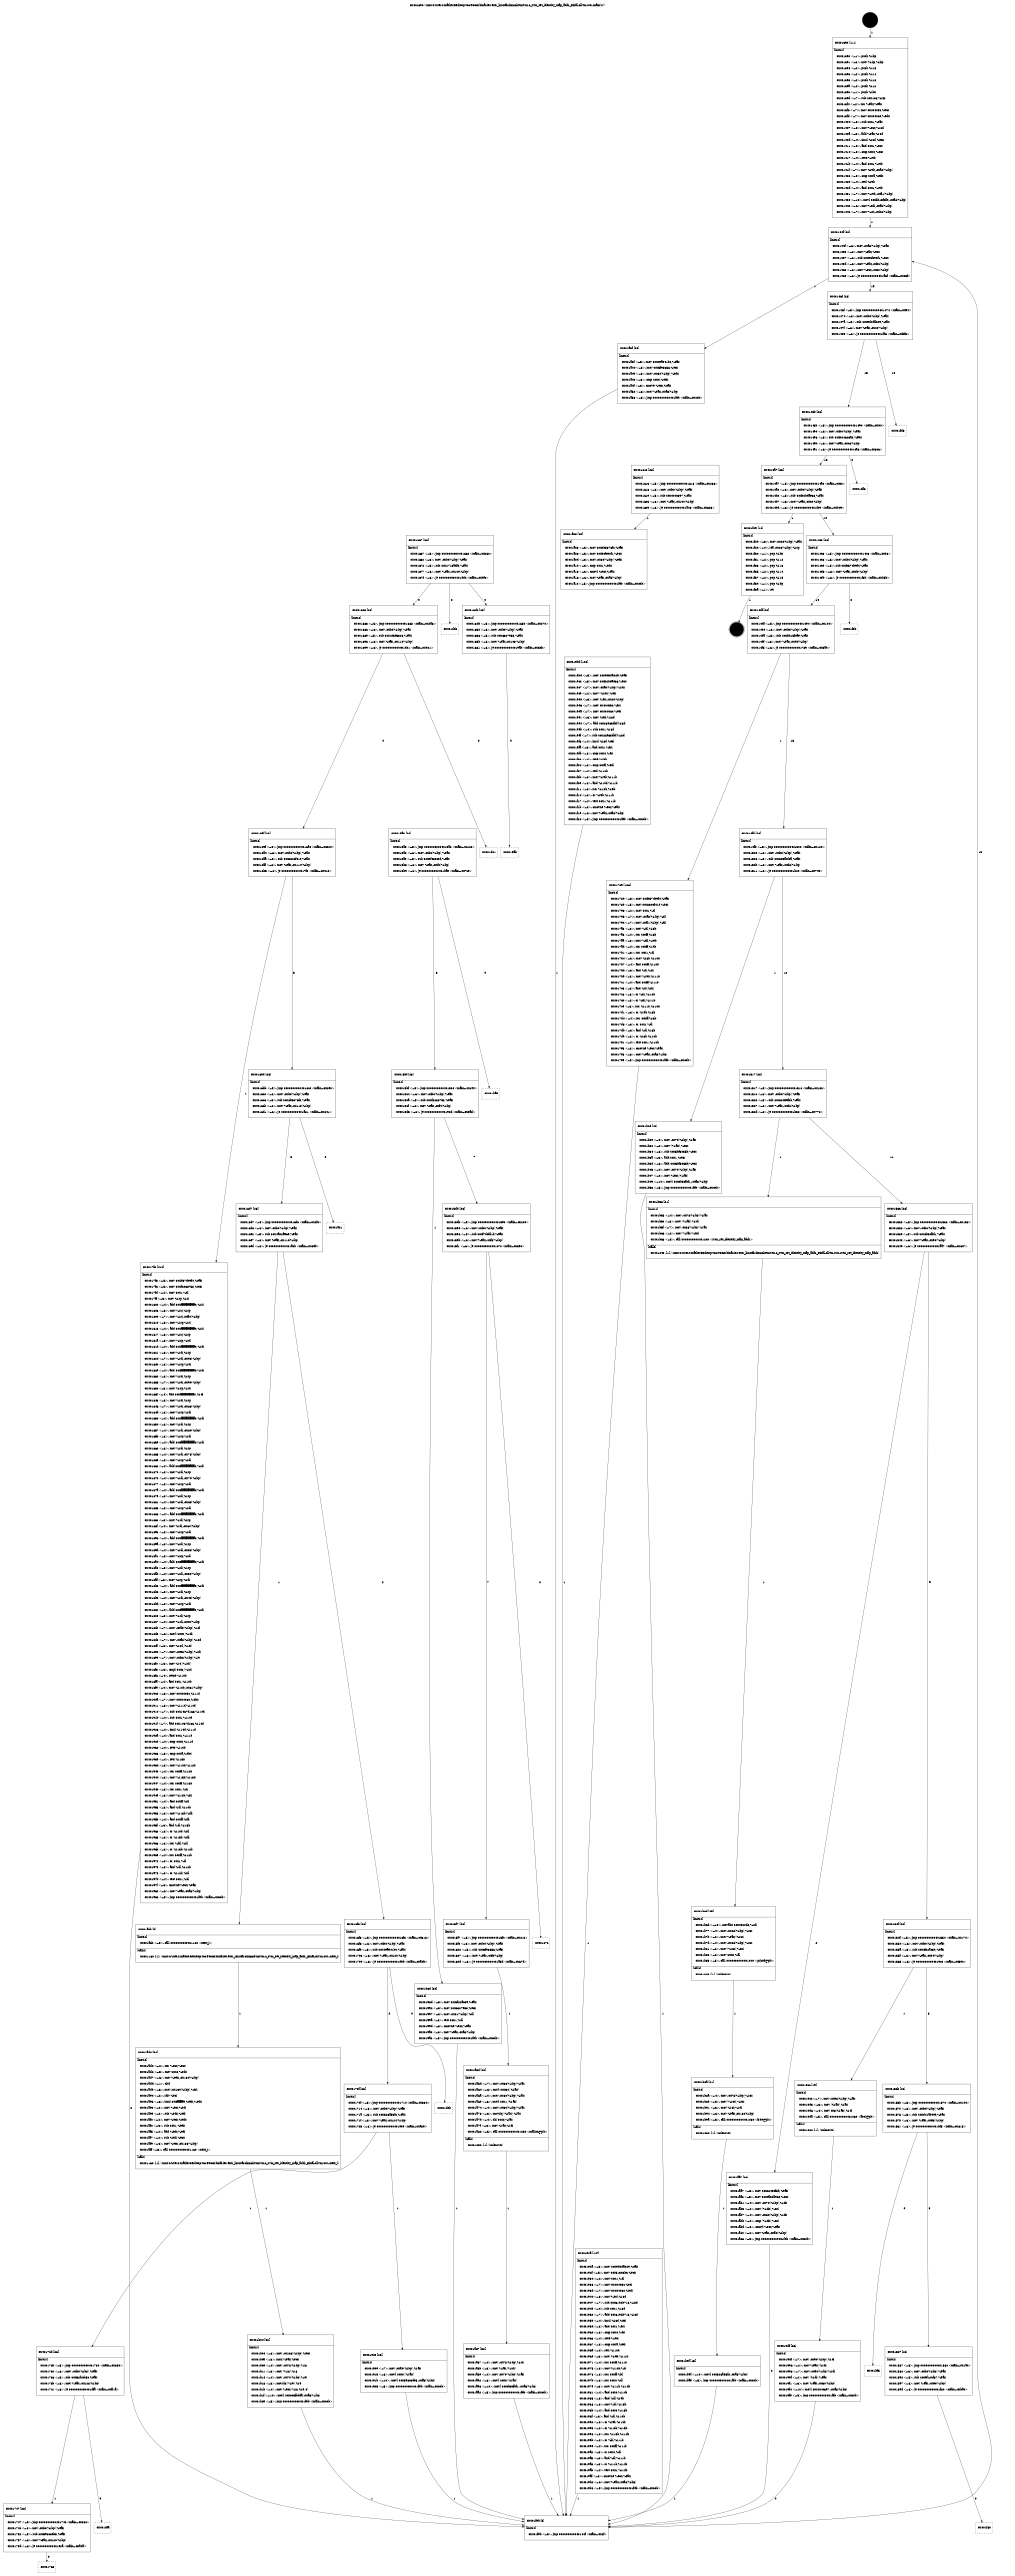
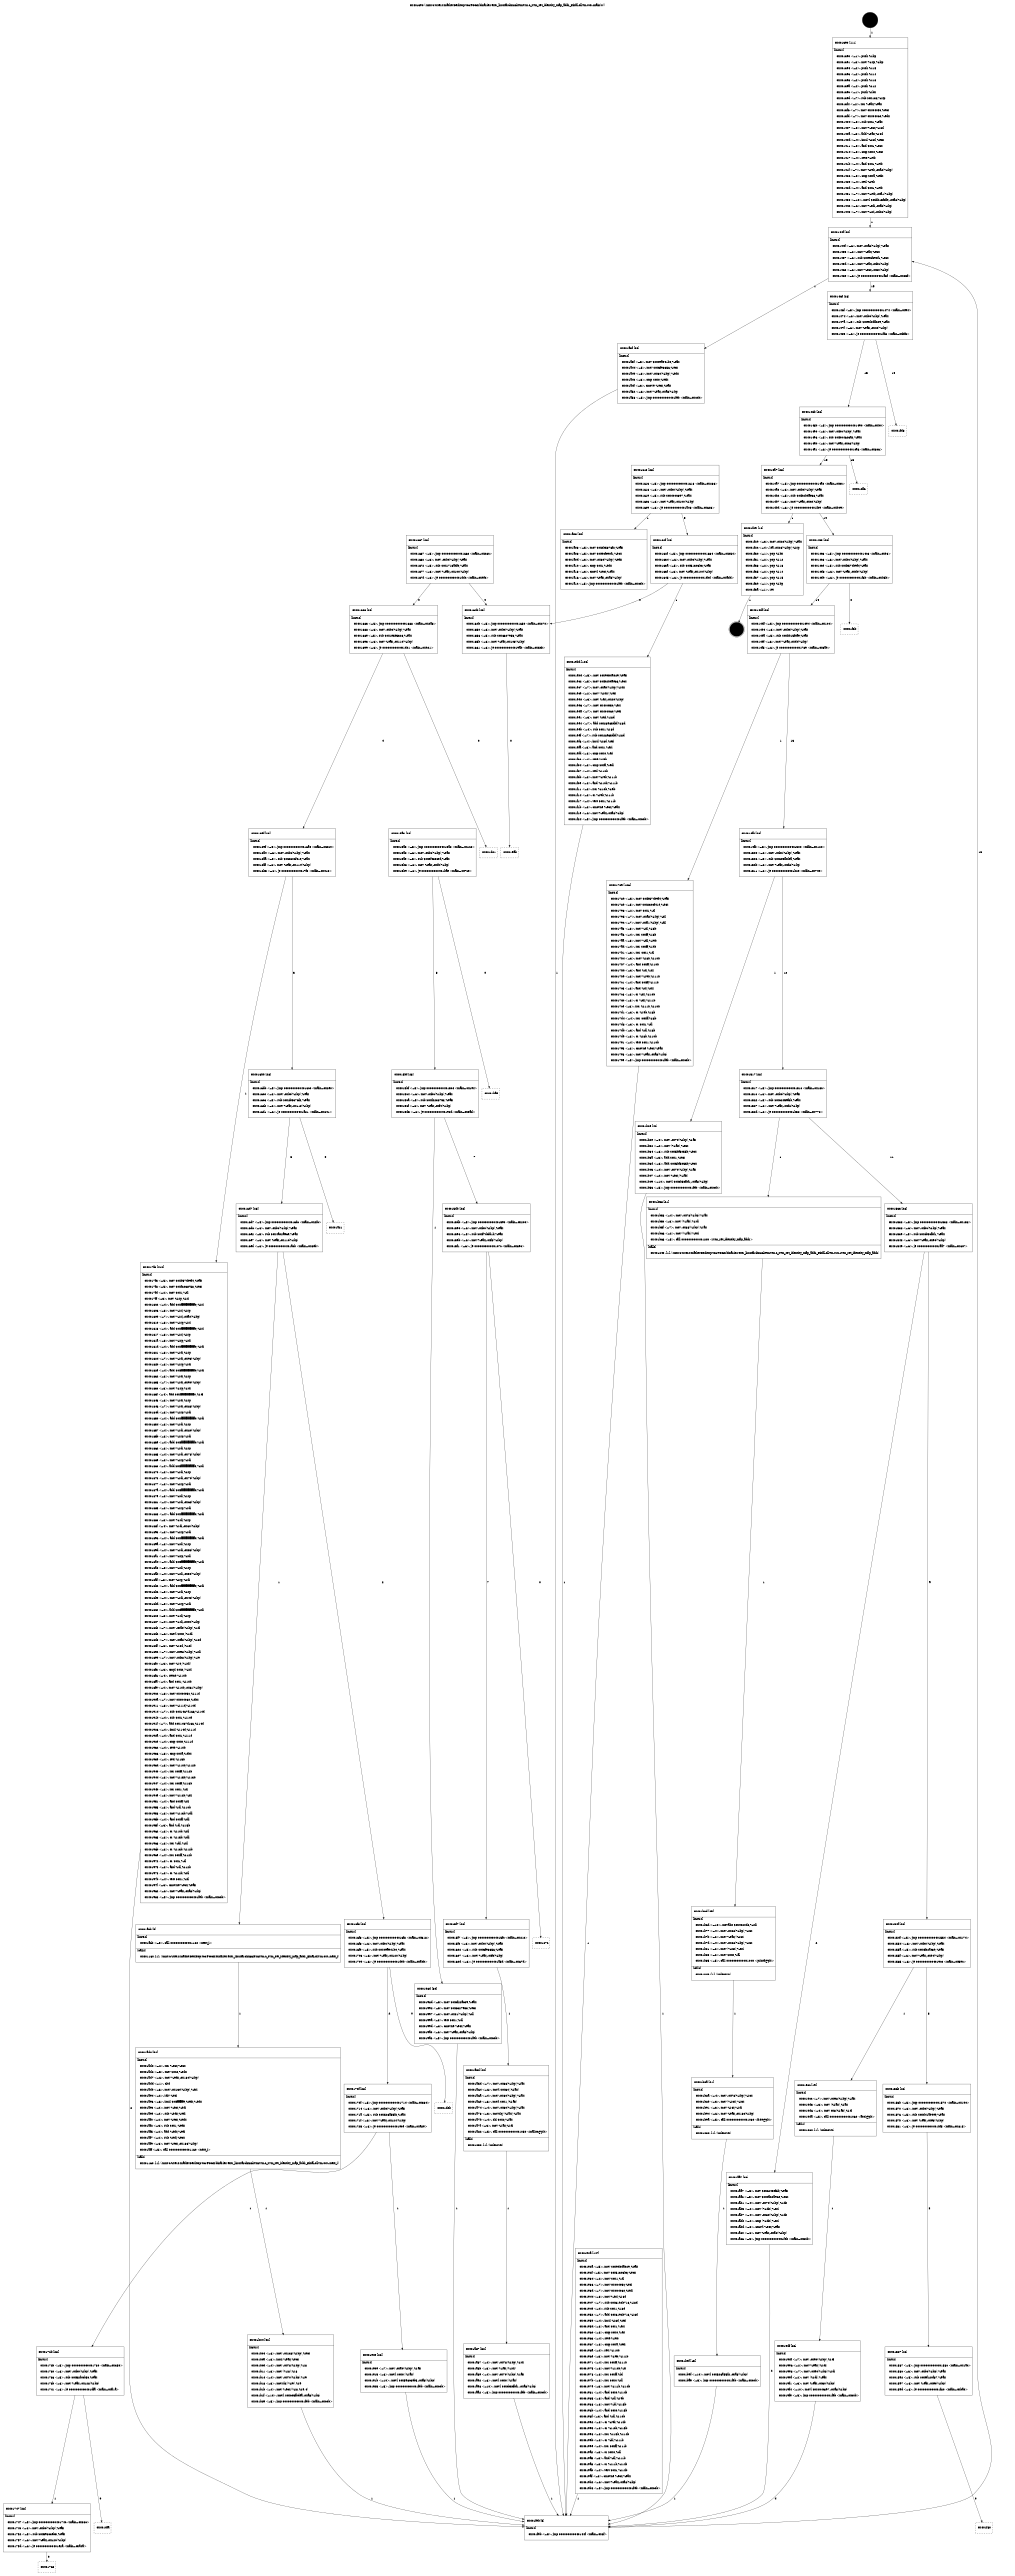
edge "0x40148b [28]" -> "0x401ca6": label " 0" -> " 13"
node "0x40162f [28]": added
node "0x401ddc": removed
node "0x401bf5": removed
